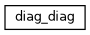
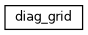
node "diag_diag": label "diag_diag" -> "diag_grid"
